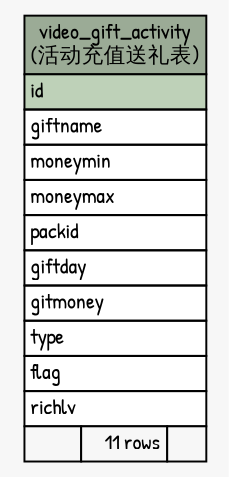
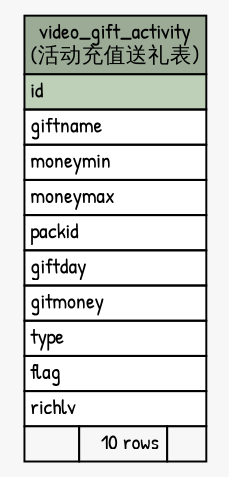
node "video_gift_activity": text "11 rows" -> "10 rows"
